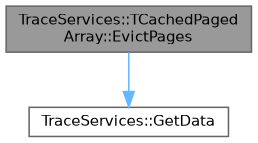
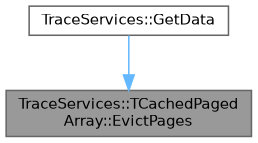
edge "TraceServices::TCachedPaged Array::EvictPages" -> "TraceServices::GetData": reversed
